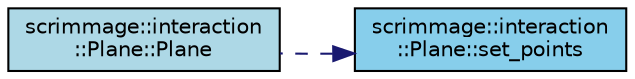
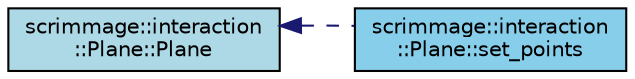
edge "scrimmage::interaction ::Plane::Plane" -> "scrimmage::interaction ::Plane::set_points": reversed
